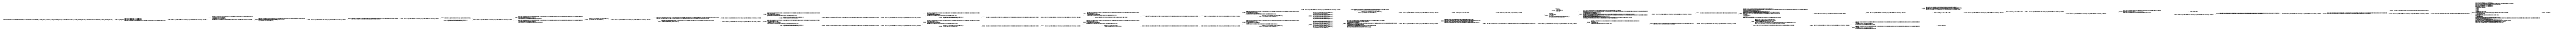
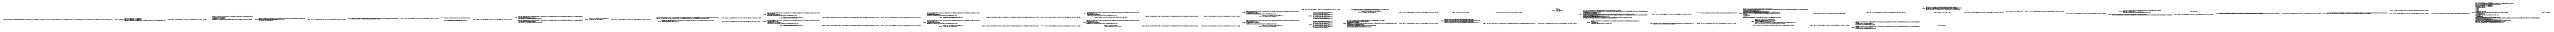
node "85: 0x0154": added
node "73: 0x0111": removed
